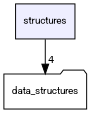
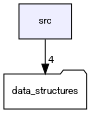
node "structures": label "structures" -> "src"
